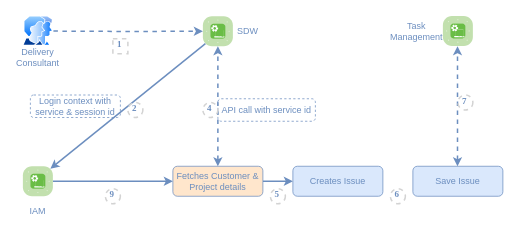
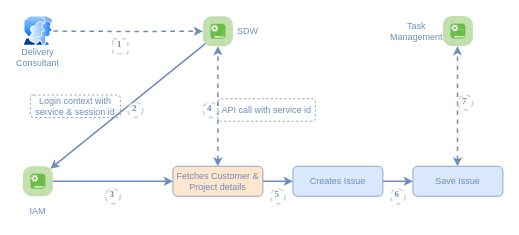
edge "Creates Issue" -> "Save Issue": added
node "9": label "9" -> "3"
